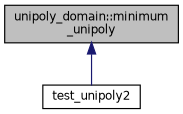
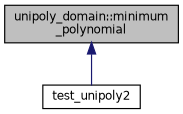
node "unipoly_domain::minimum _unipoly": label "unipoly_domain::minimum _unipoly" -> "unipoly_domain::minimum _polynomial"
